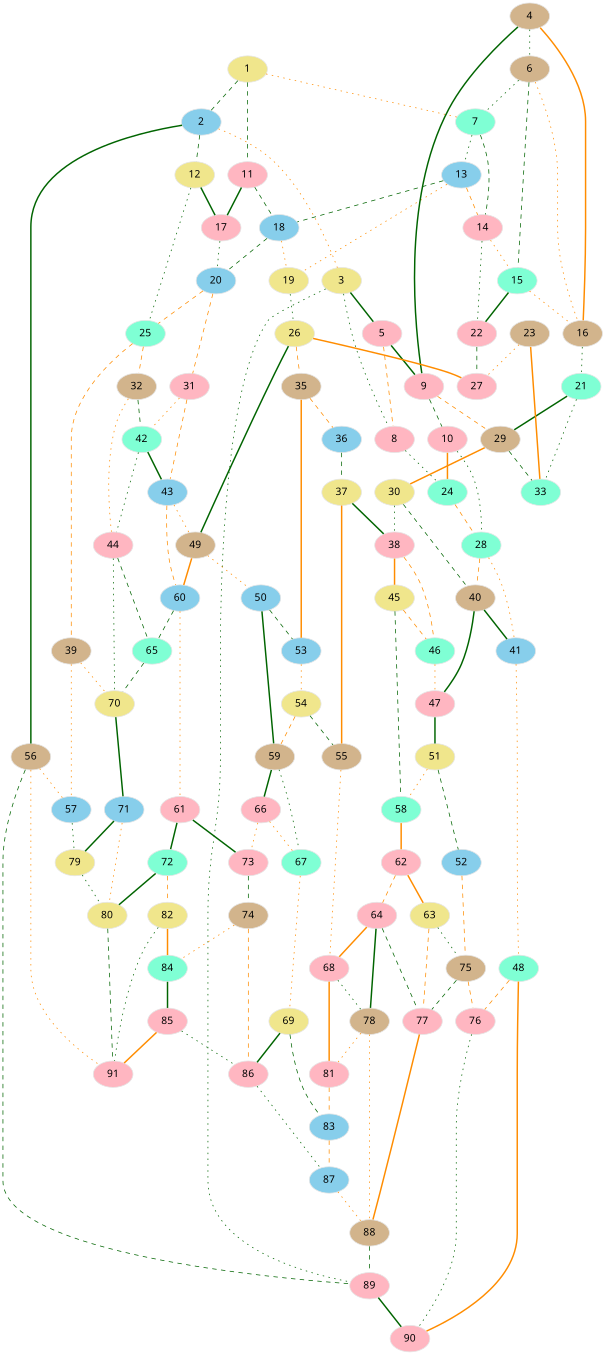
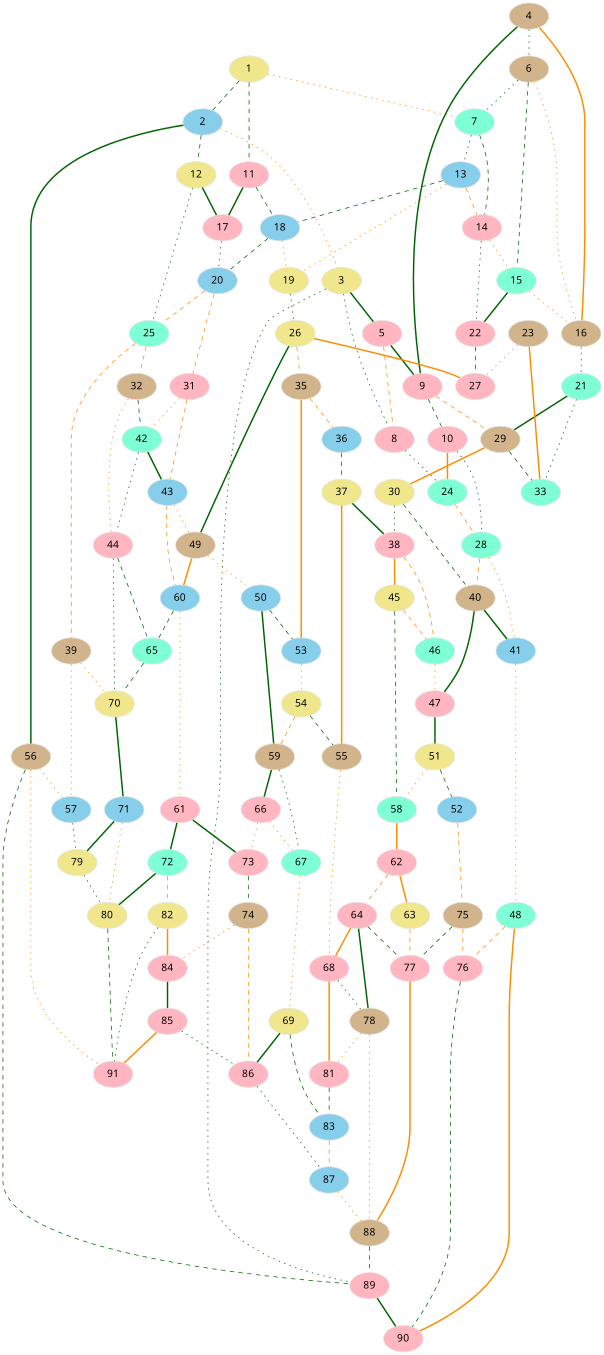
edge "63" -- "75": removed
node "84": fillcolor aquamarine -> lightpink
edge "81" -- "83": color darkorange -> darkgreen
edge "76" -- "90": style dotted -> dashed
